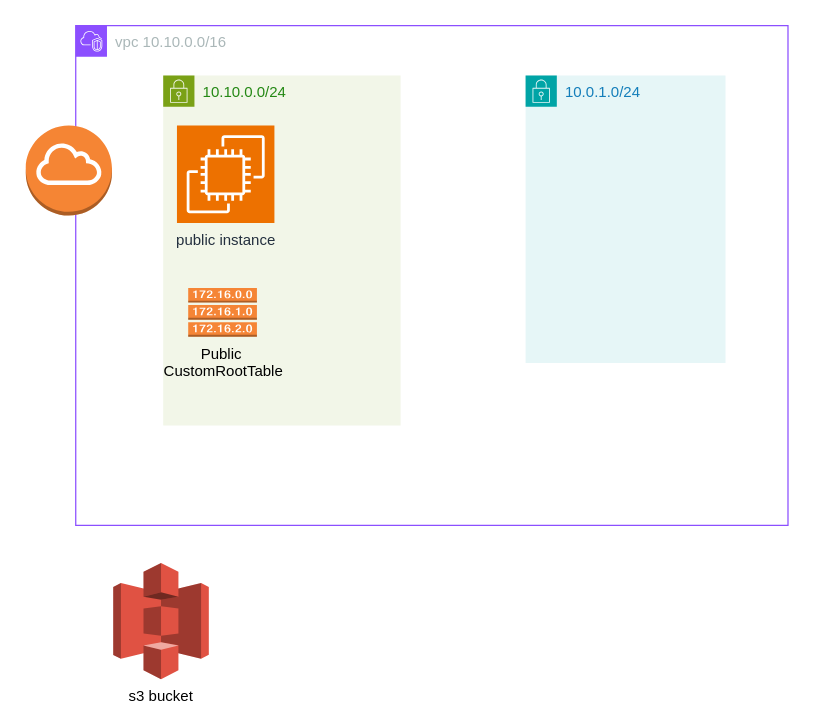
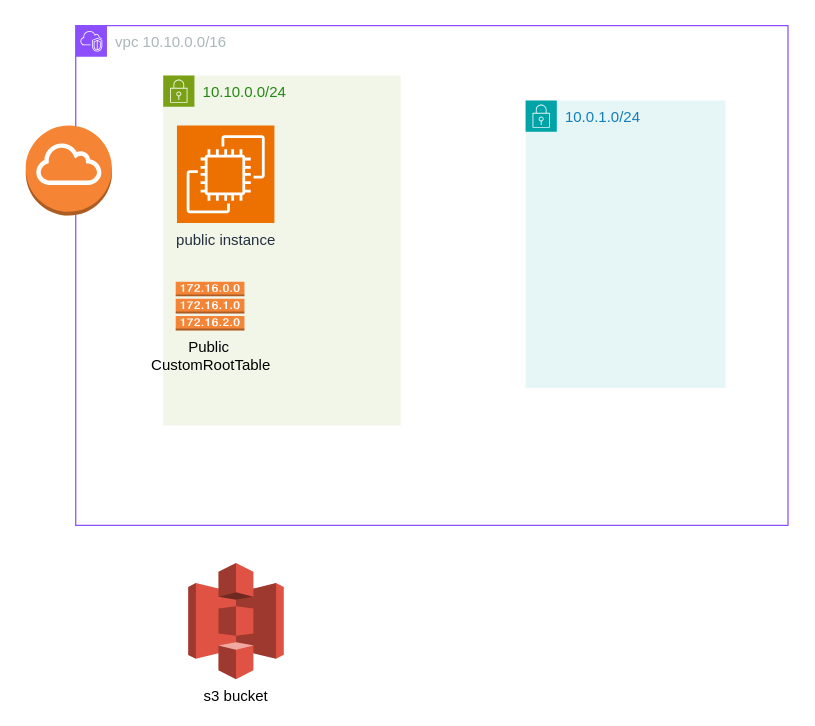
node "10.0.1.0/24": moved (626, 219) -> (626, 244)
node "Public CustomRootTable": moved (223, 313) -> (210, 306)
node "s3 bucket": moved (161, 621) -> (236, 621)
